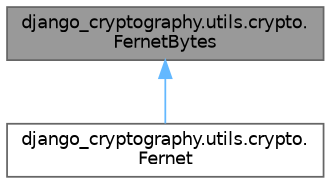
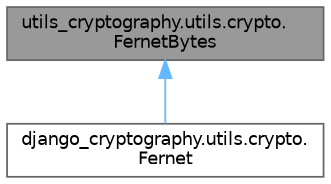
node "django_cryptography.utils.crypto. FernetBytes": label "django_cryptography.utils.crypto. FernetBytes" -> "utils_cryptography.utils.crypto. FernetBytes"
